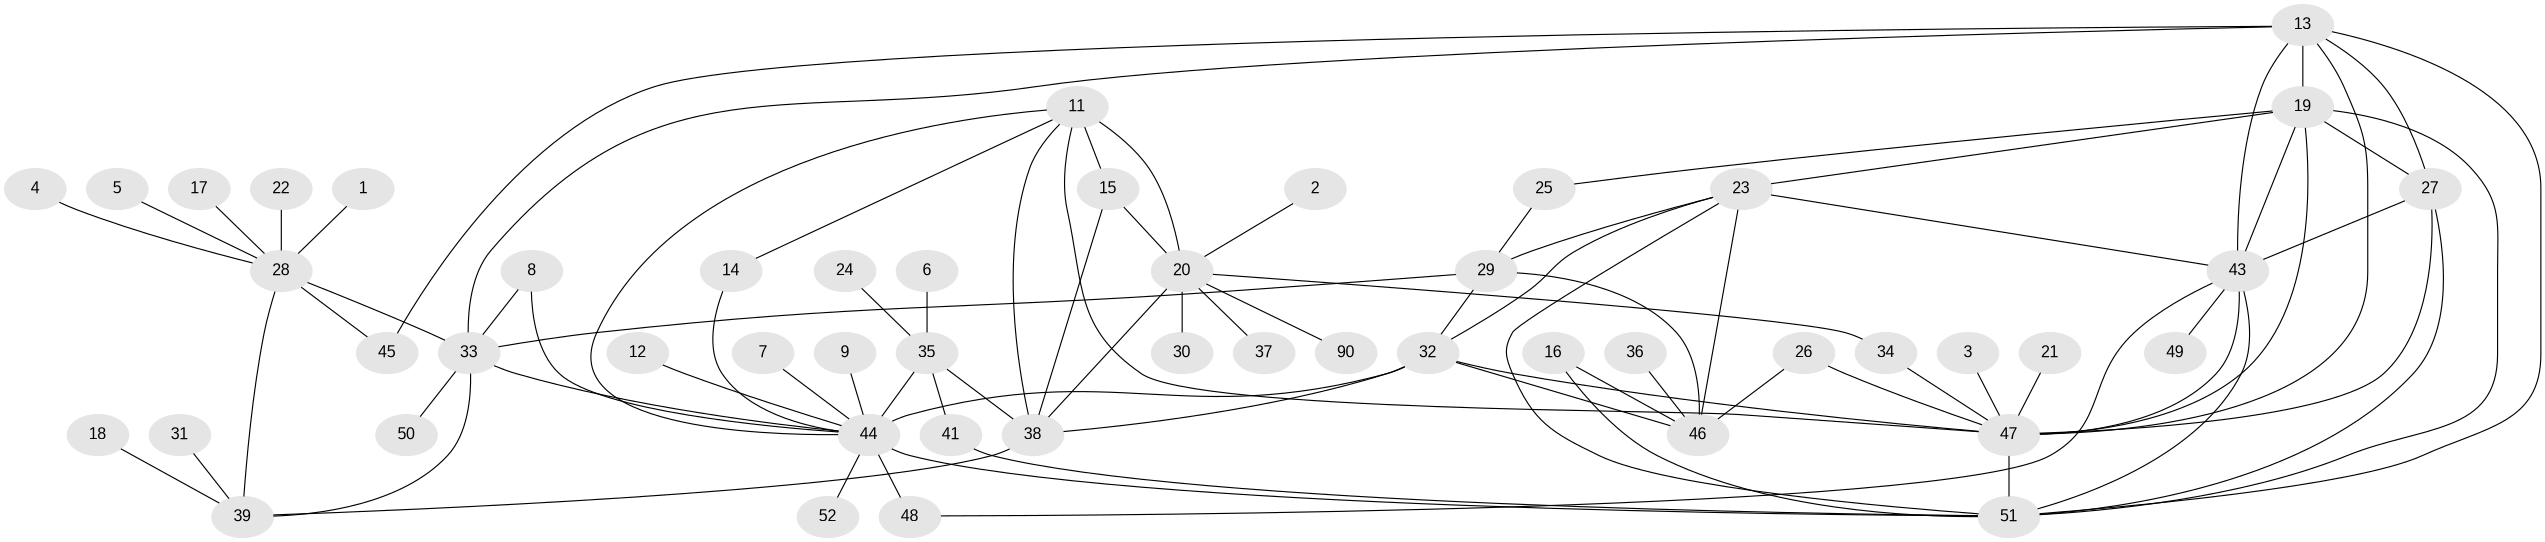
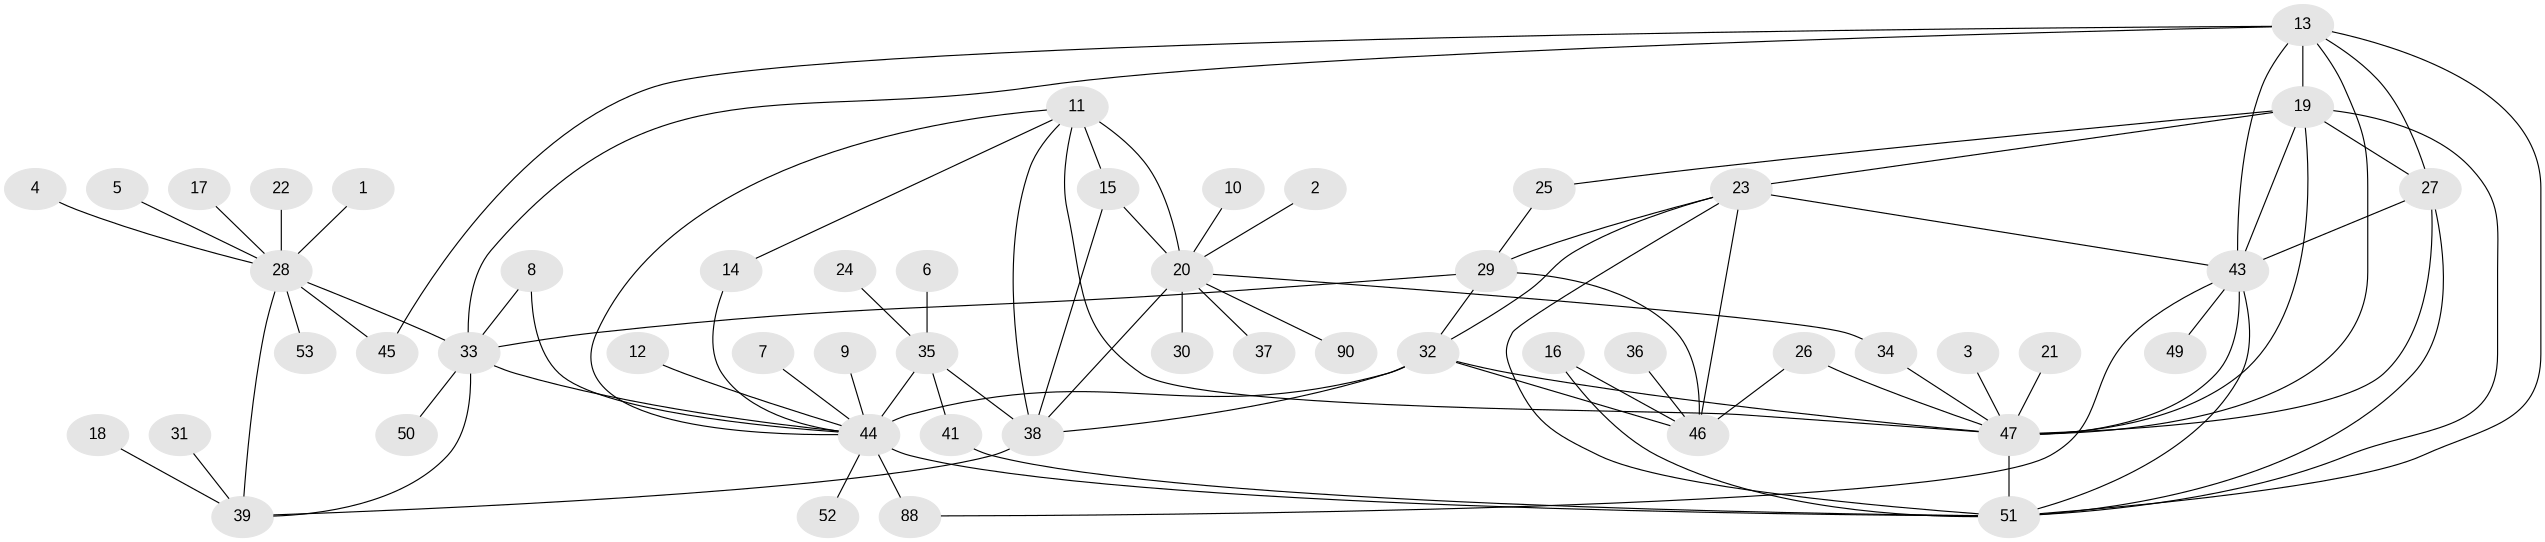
node "10": added
node "53": added
node "48": label "48" -> "88"
